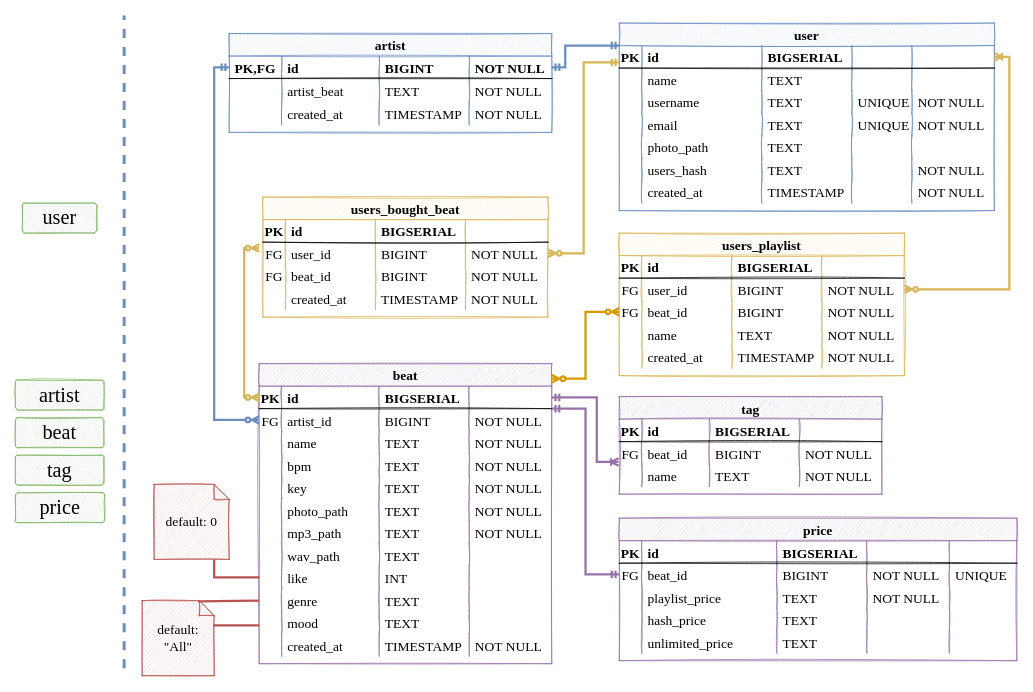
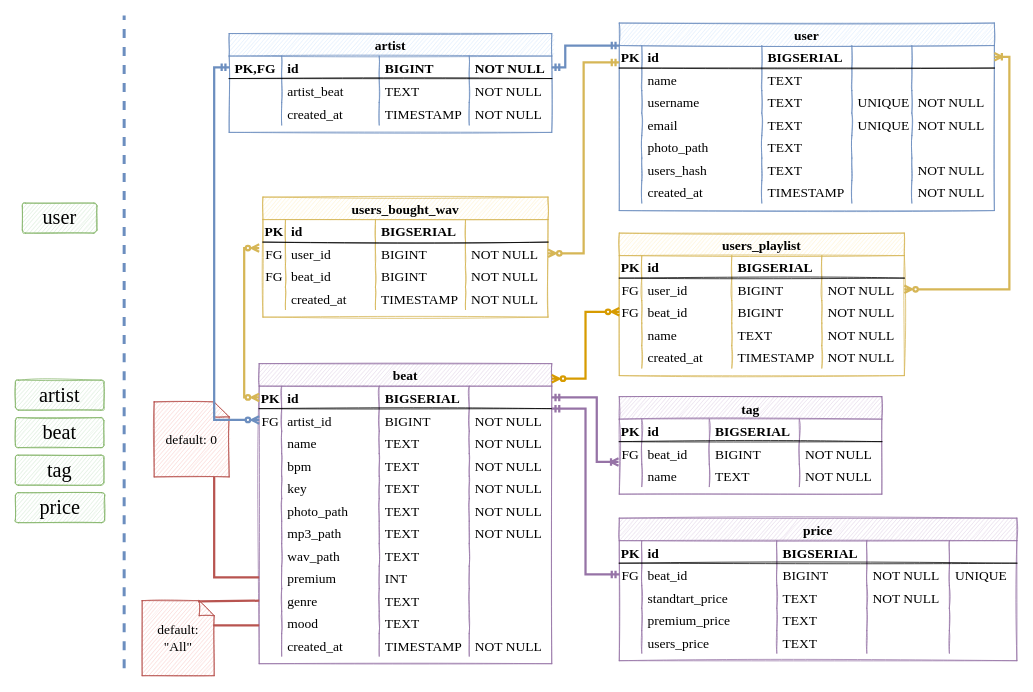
node "users_bought_beat": label "users_bought_beat" -> "users_bought_wav"
node "default: 0": moved (192, 522) -> (192, 439)
node "like": label "like" -> "premium"
node "playlist_price": label "playlist_price" -> "standtart_price"
node "hash_price": label "hash_price" -> "premium_price"
node "unlimited_price": label "unlimited_price" -> "users_price"
